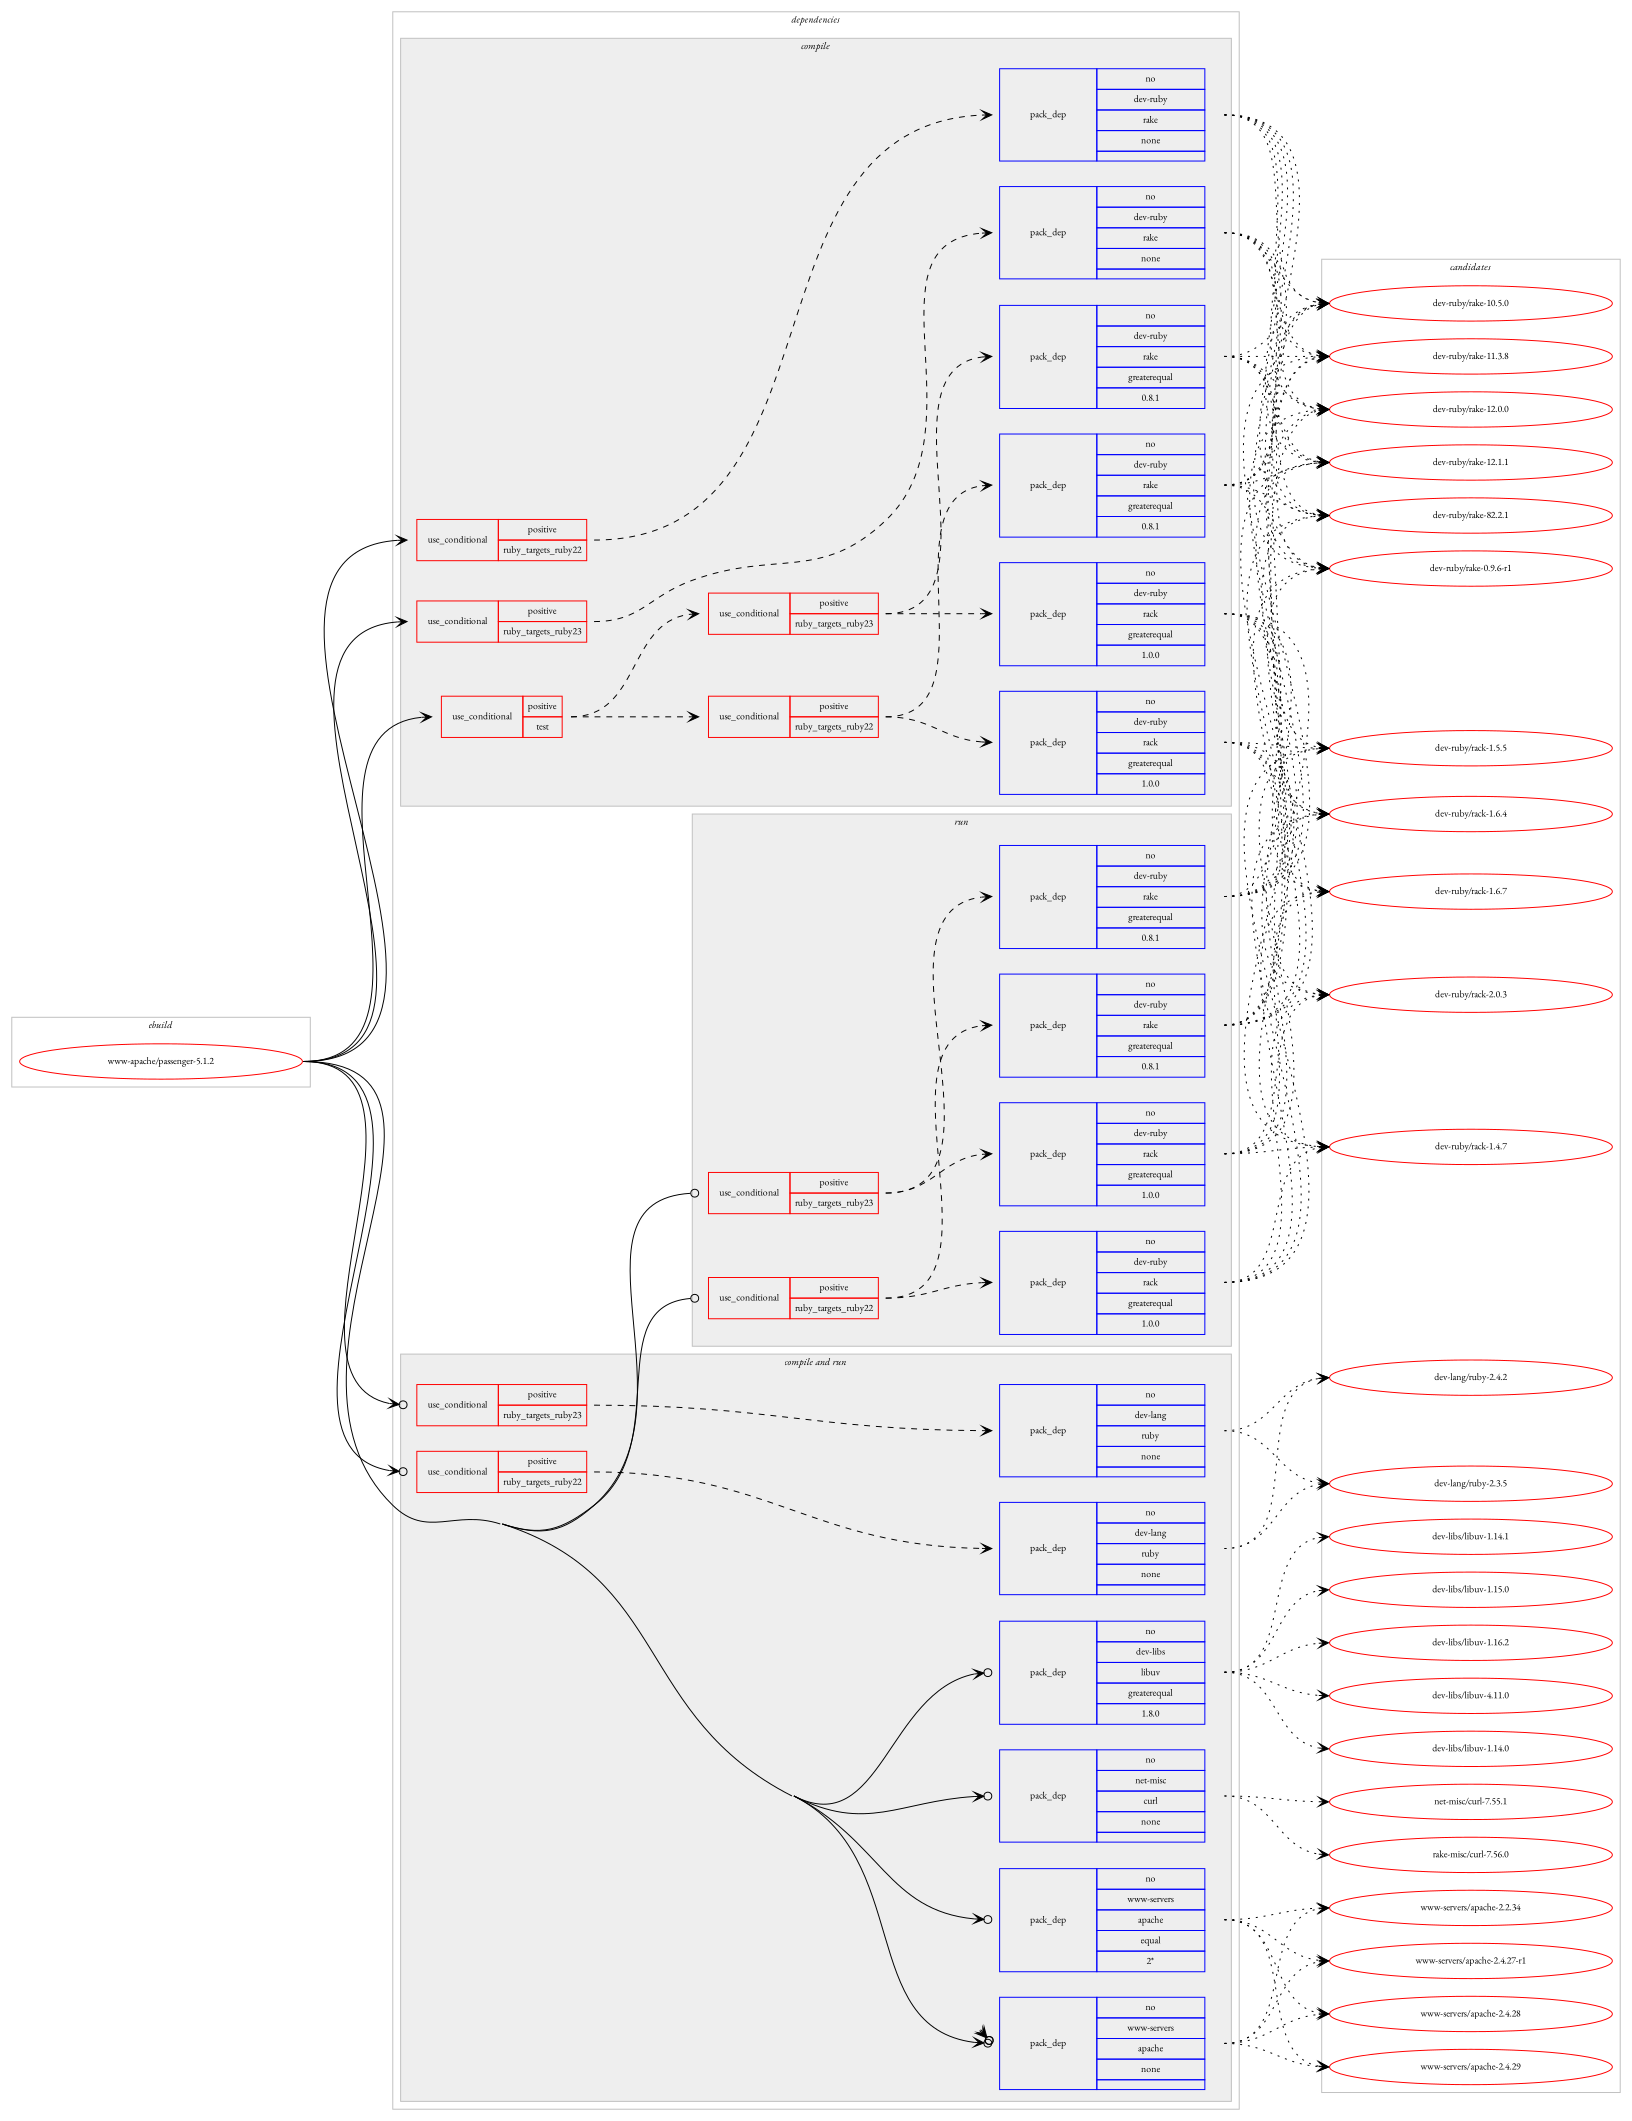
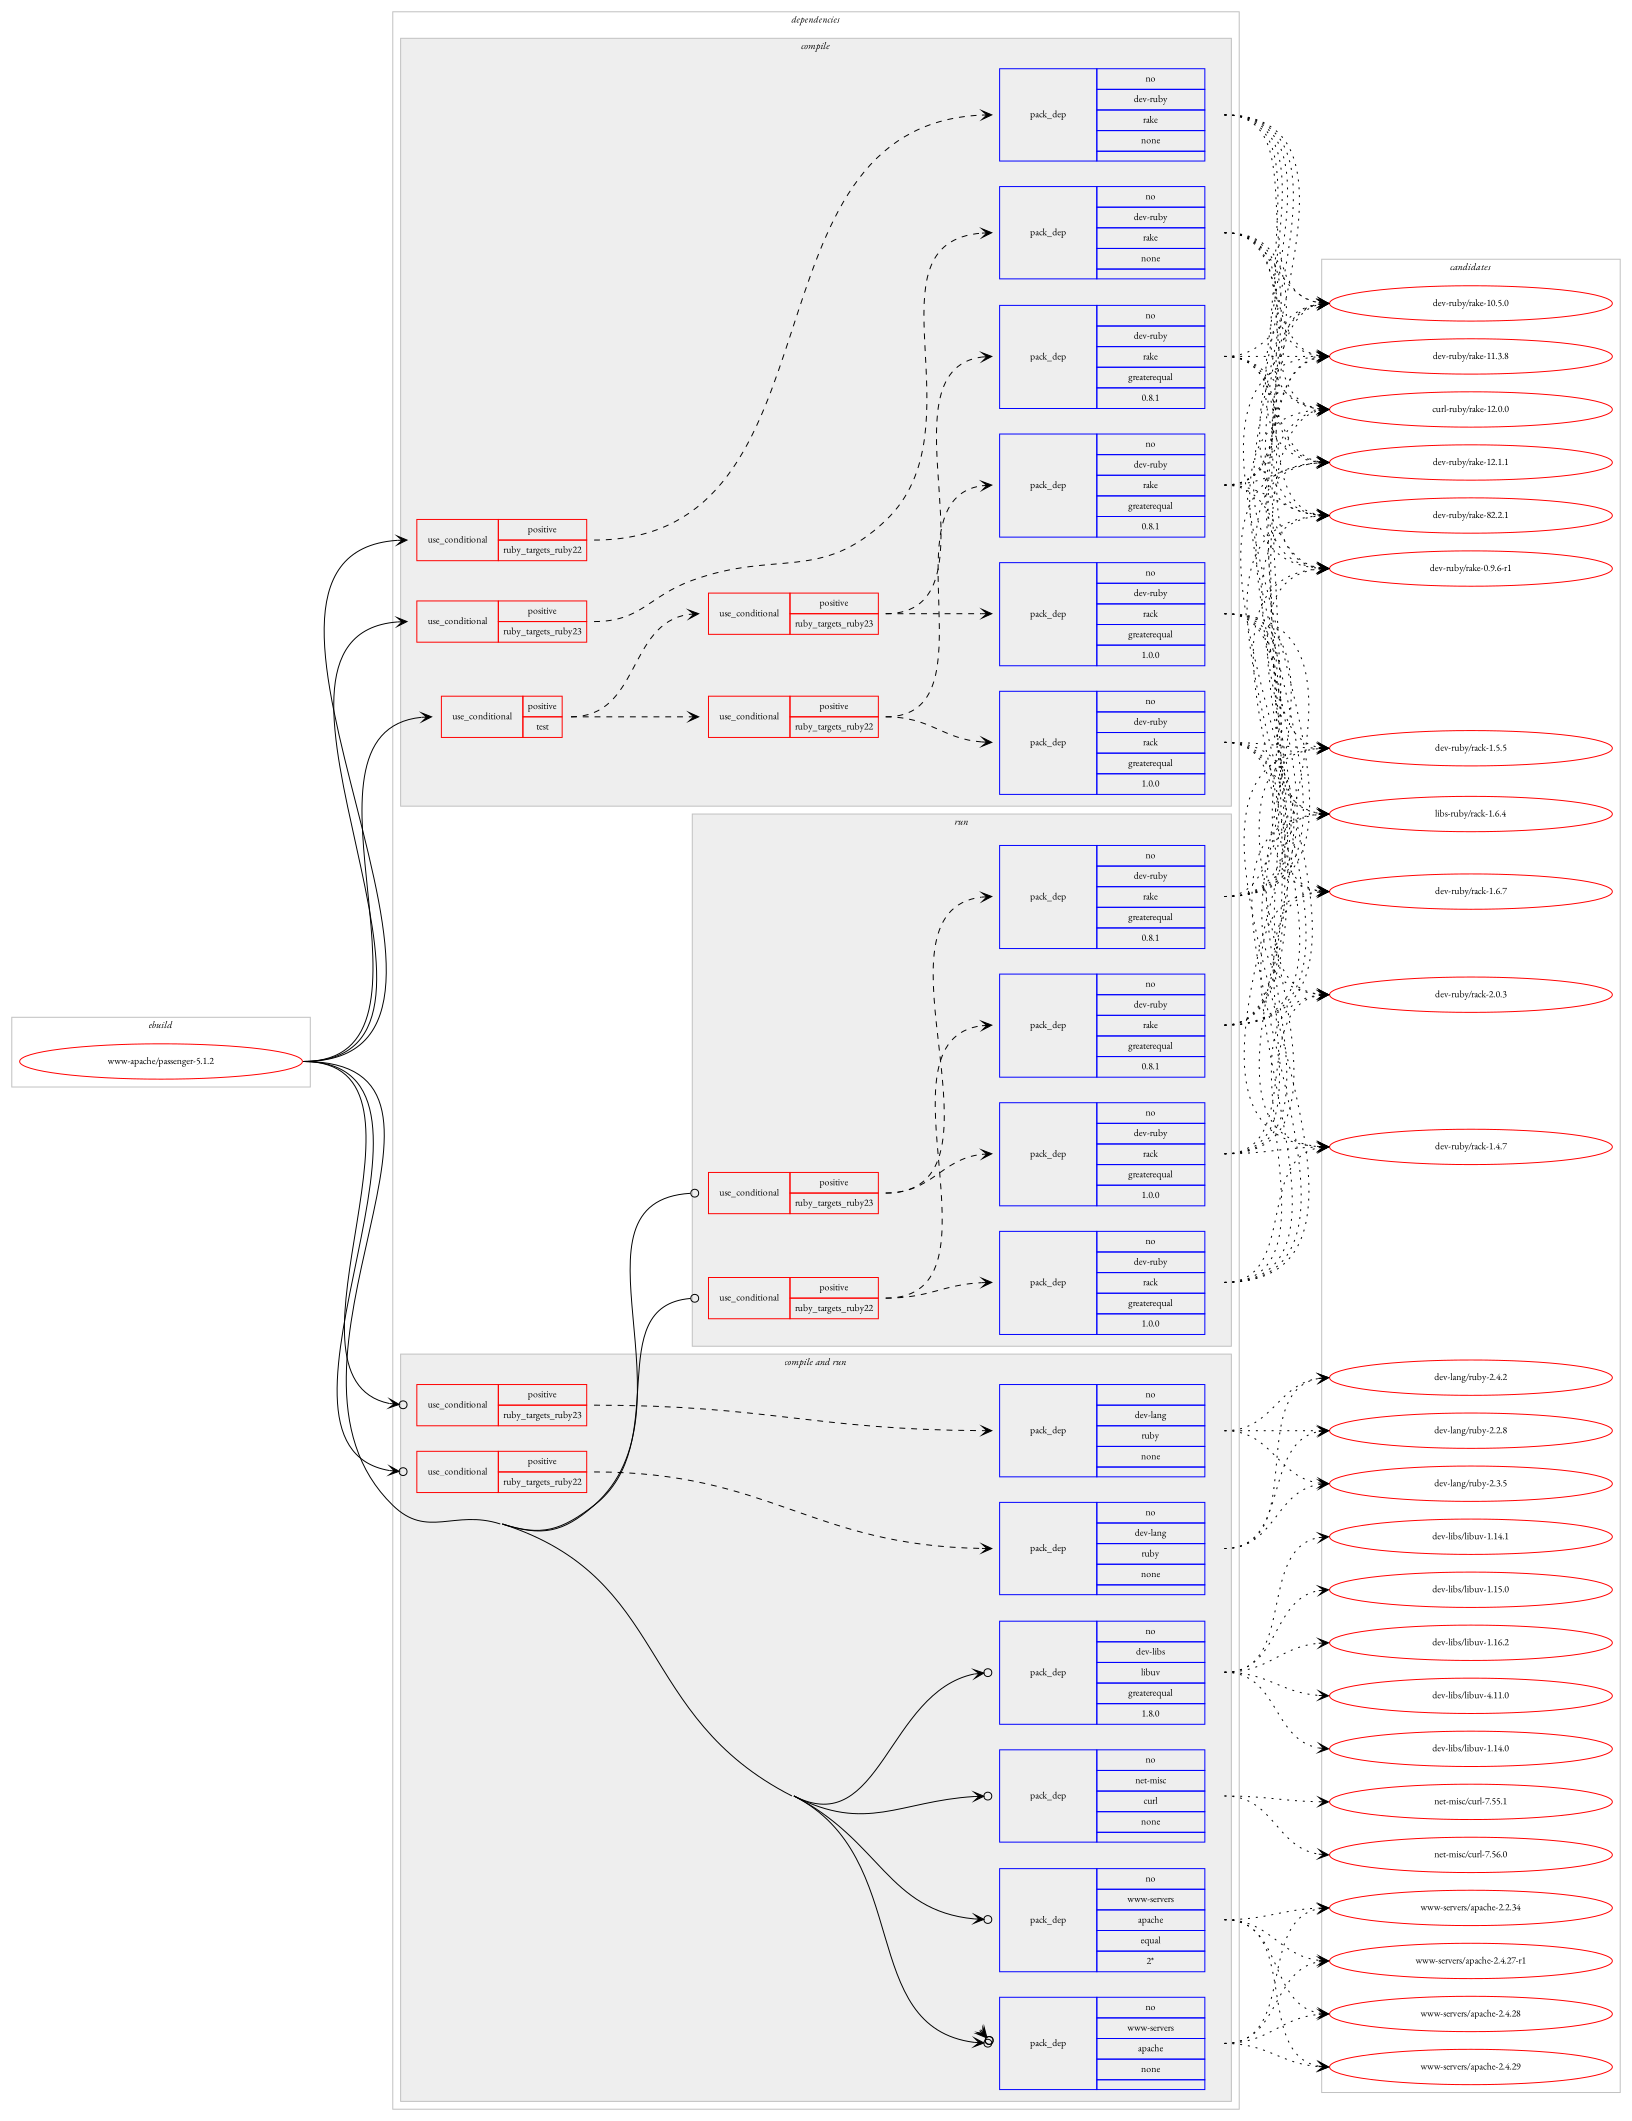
node "dev-ruby/rake-12.0.0": label "dev-ruby/rake-12.0.0" -> "curl-ruby/rake-12.0.0"
node "dev-ruby/rack-1.6.4": label "dev-ruby/rack-1.6.4" -> "libs-ruby/rack-1.6.4"
node "dev-lang/ruby-2.2.8": added
node "rake-misc/curl-7.56.0": label "rake-misc/curl-7.56.0" -> "net-misc/curl-7.56.0"
